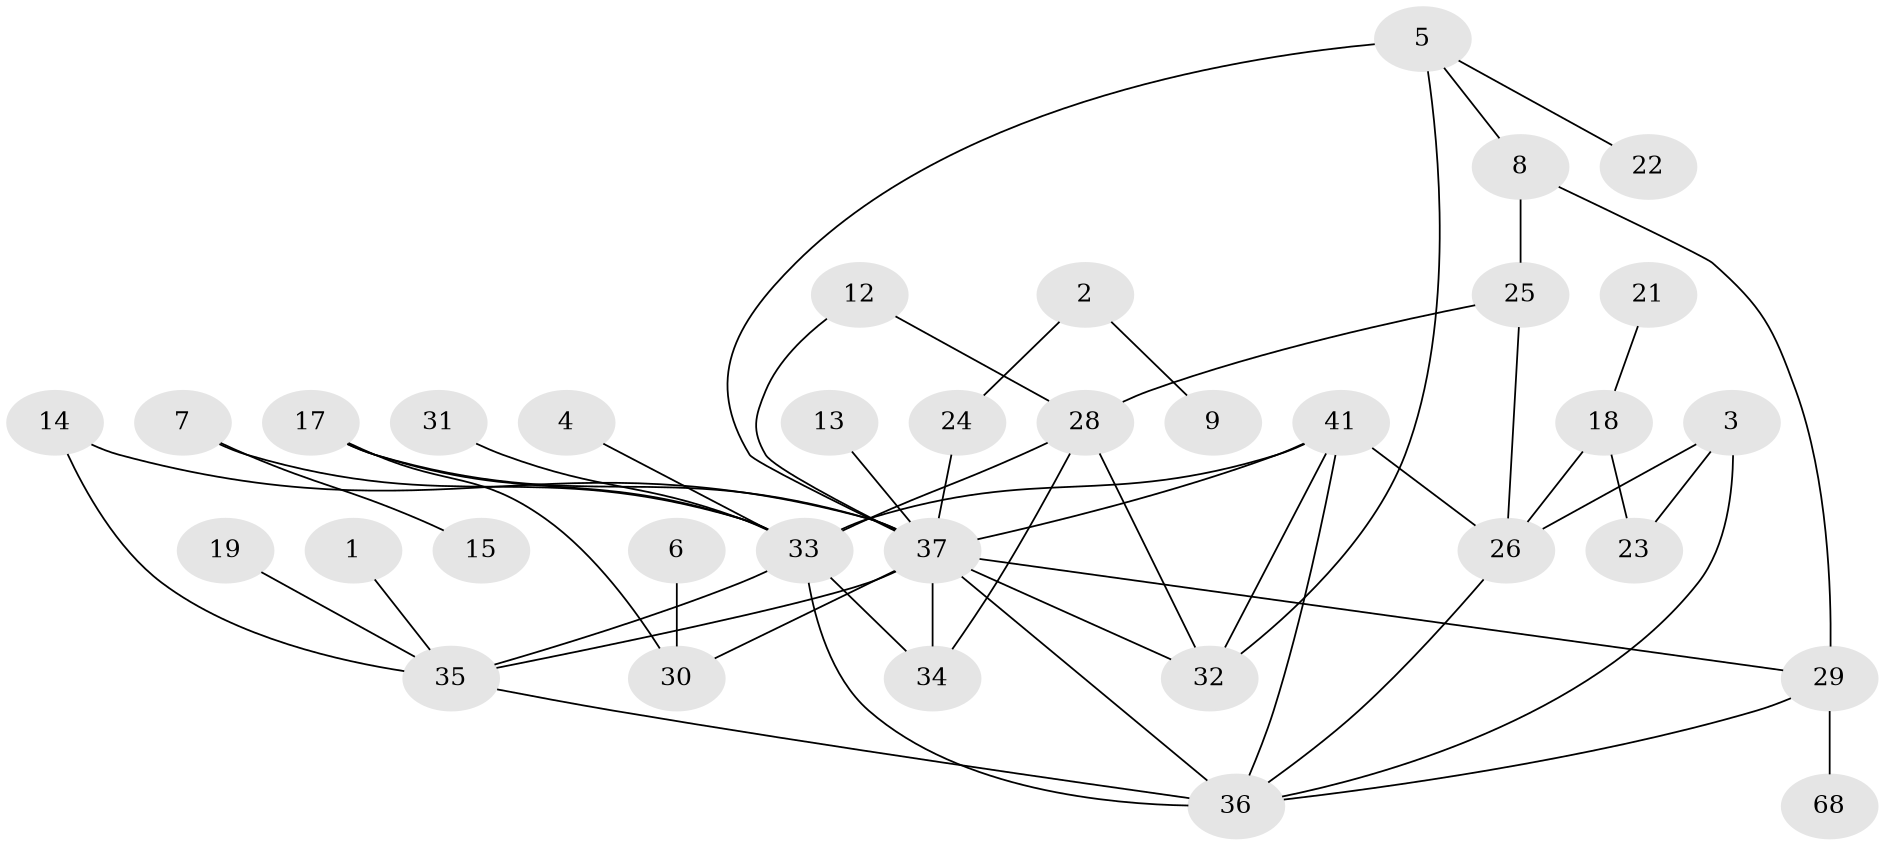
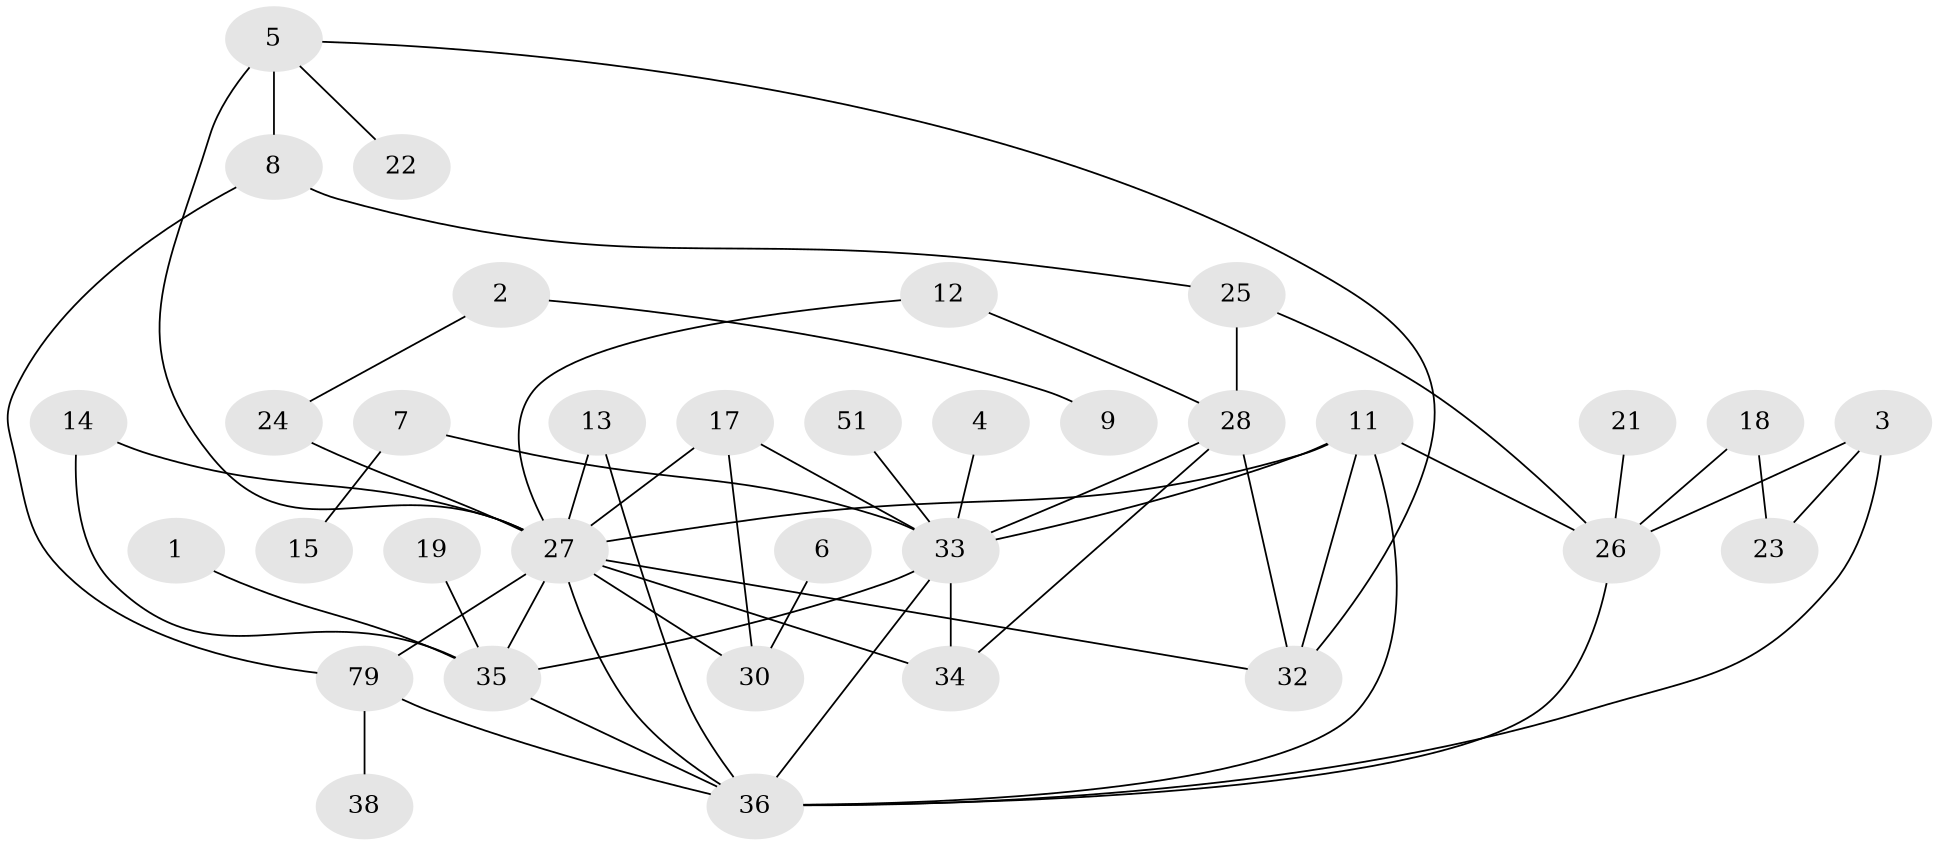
edge "21" -- "18": now "21" -- "26"
node "31": label "31" -> "51"
node "41": label "41" -> "11"
node "37": label "37" -> "27"
edge "13" -- "36": added
node "29": label "29" -> "79"
node "68": label "68" -> "38"
